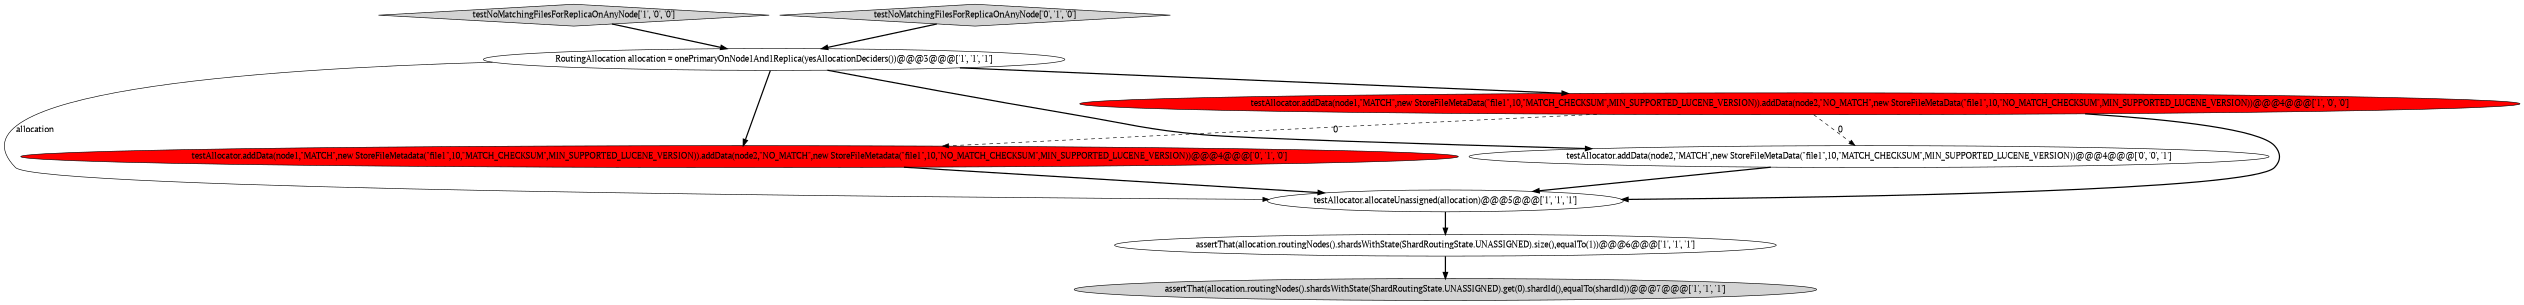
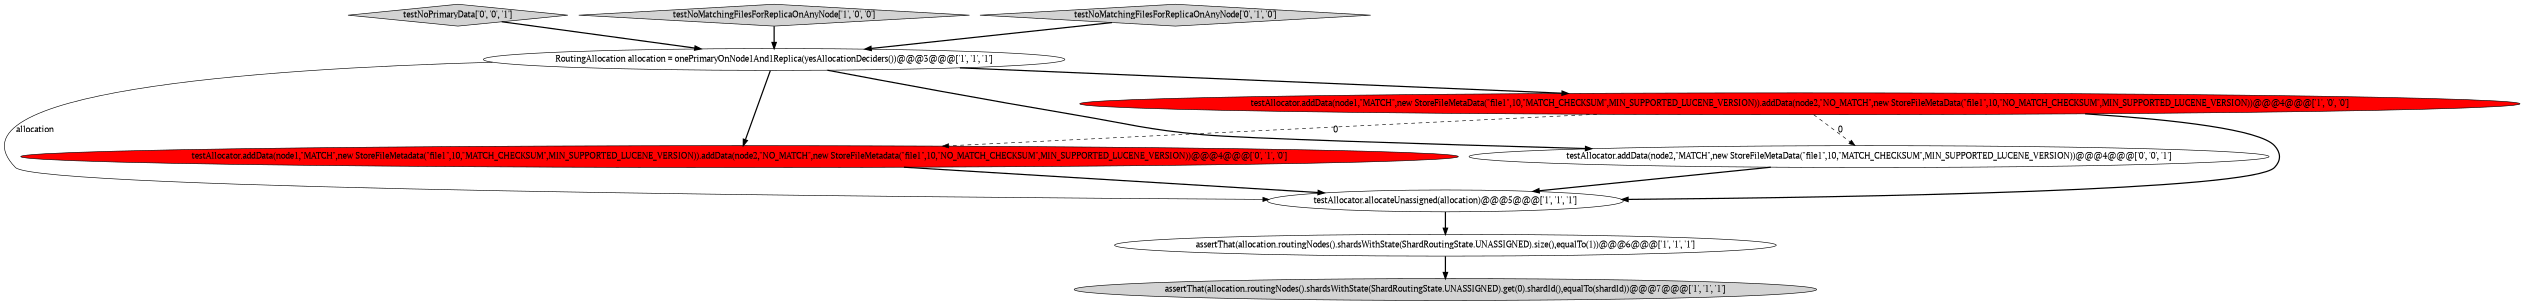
node "testNoPrimaryData['0', '0', '1']": added
